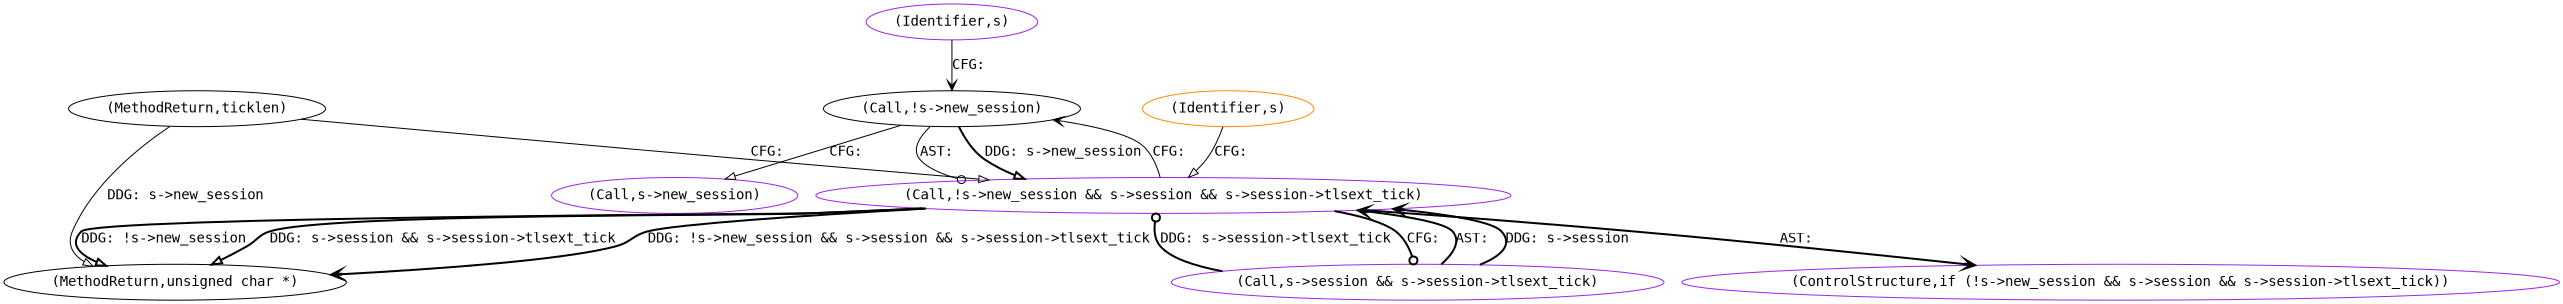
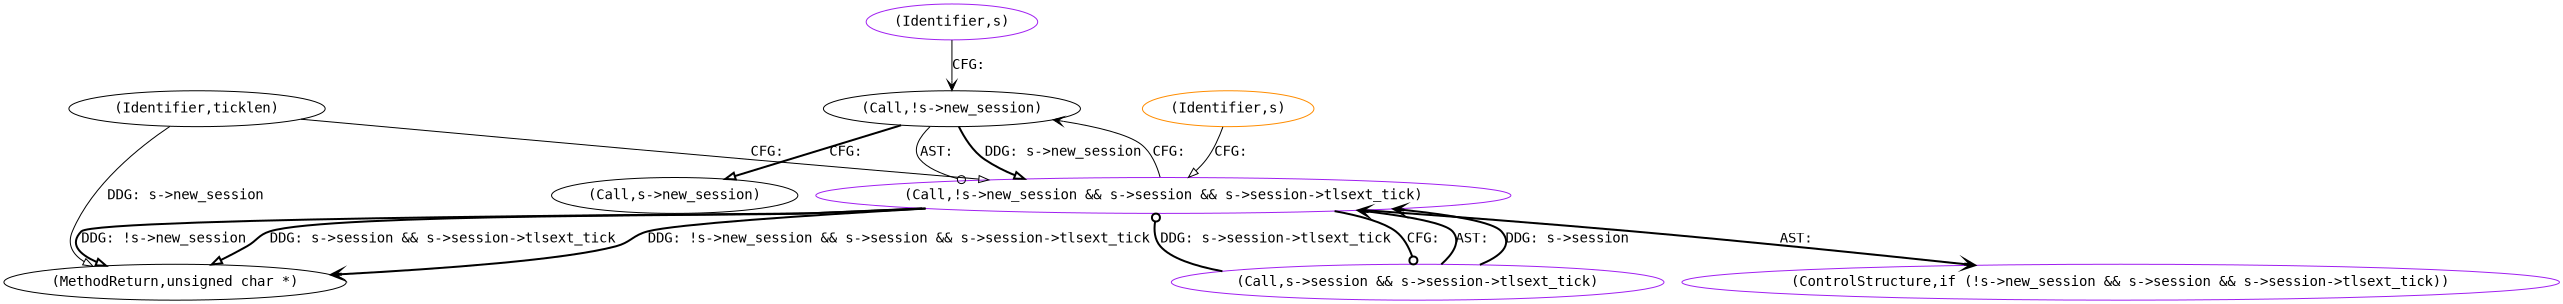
node "(MethodReturn,ticklen)": label "(MethodReturn,ticklen)" -> "(Identifier,ticklen)"
edge "(Call,!s->new_session)" -> "(Call,s->new_session)": style solid -> bold
node "(Call,s->new_session)": color purple -> black
